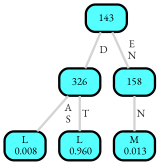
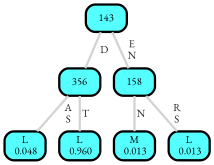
node "326": label "326" -> "356"
node "L 0.008": label "L 0.008" -> "L 0.048"
node "L 0.013": added
